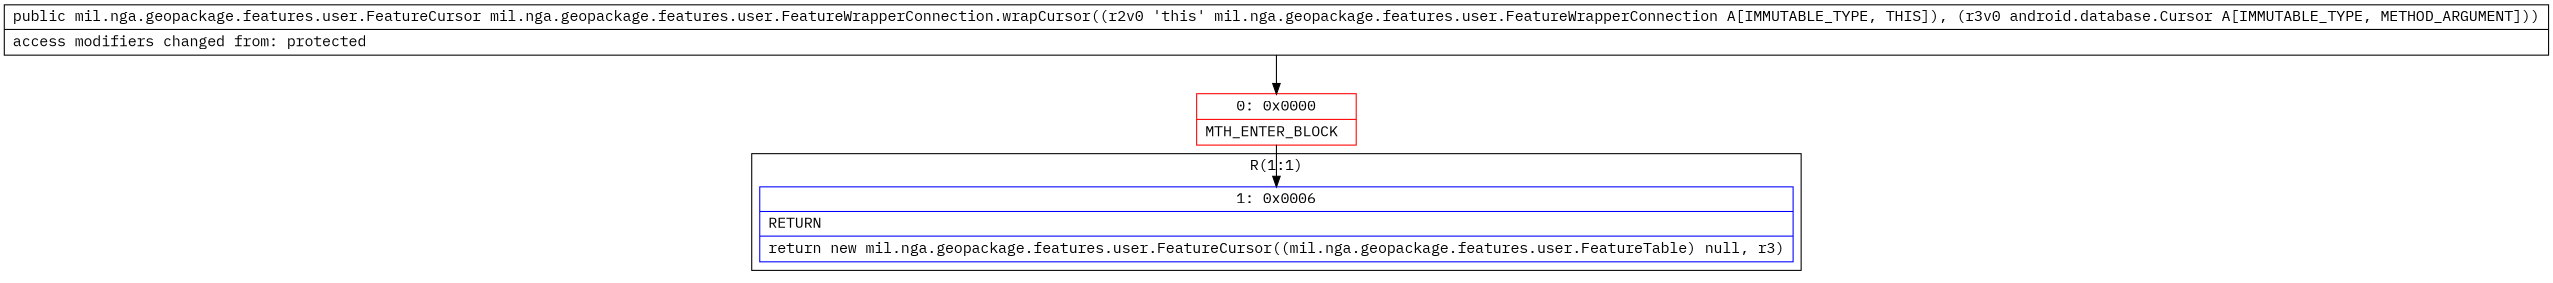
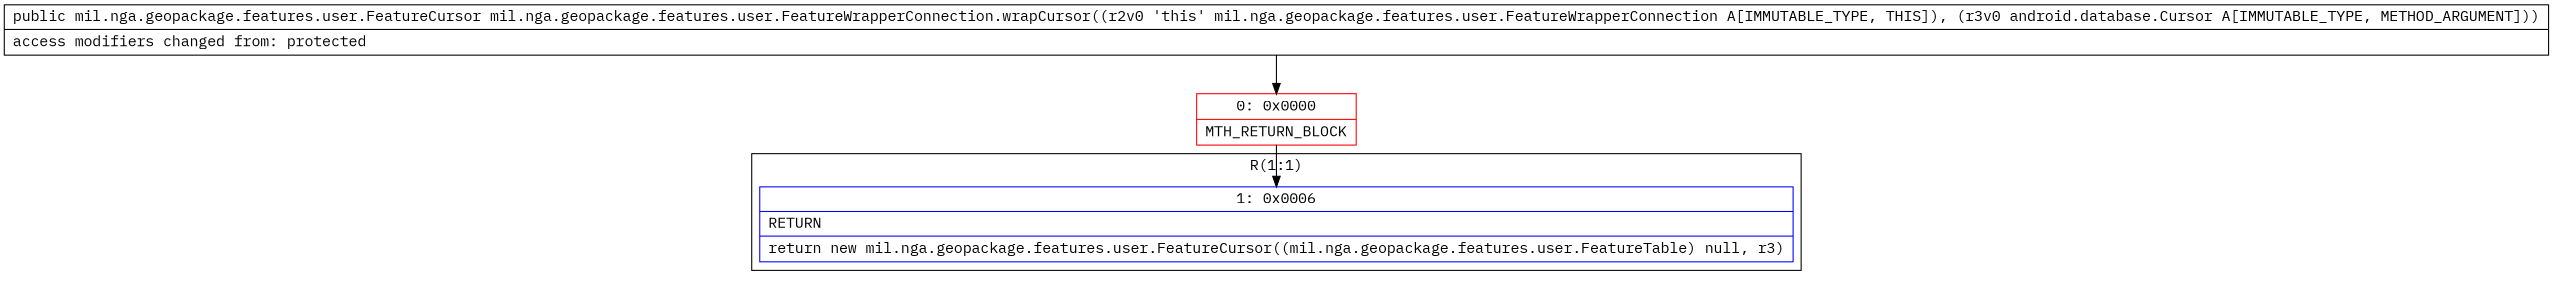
node "0: 0x0000": text "MTH_ENTER_BLOCK" -> "MTH_RETURN_BLOCK"
